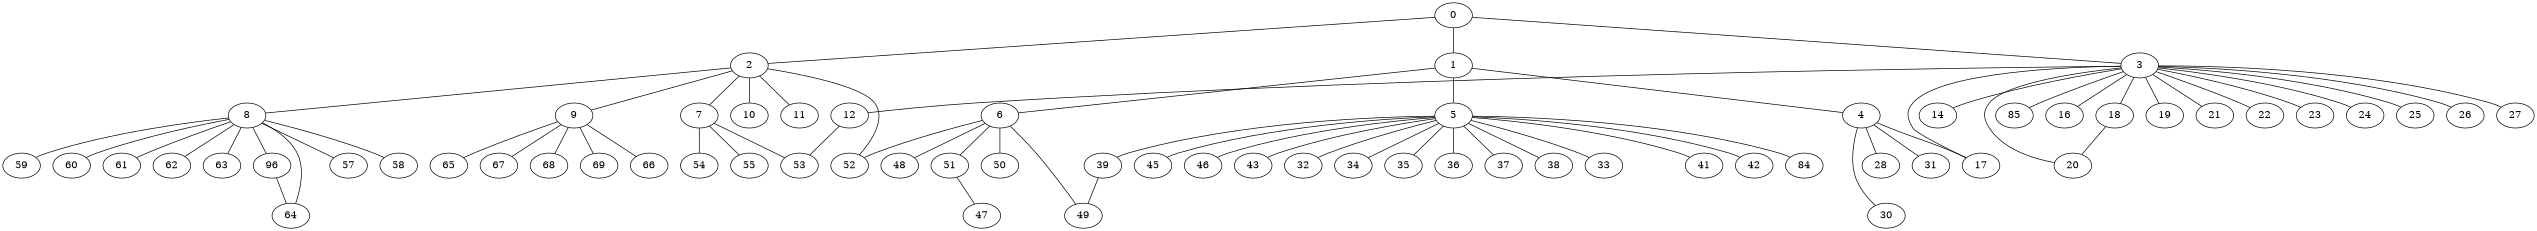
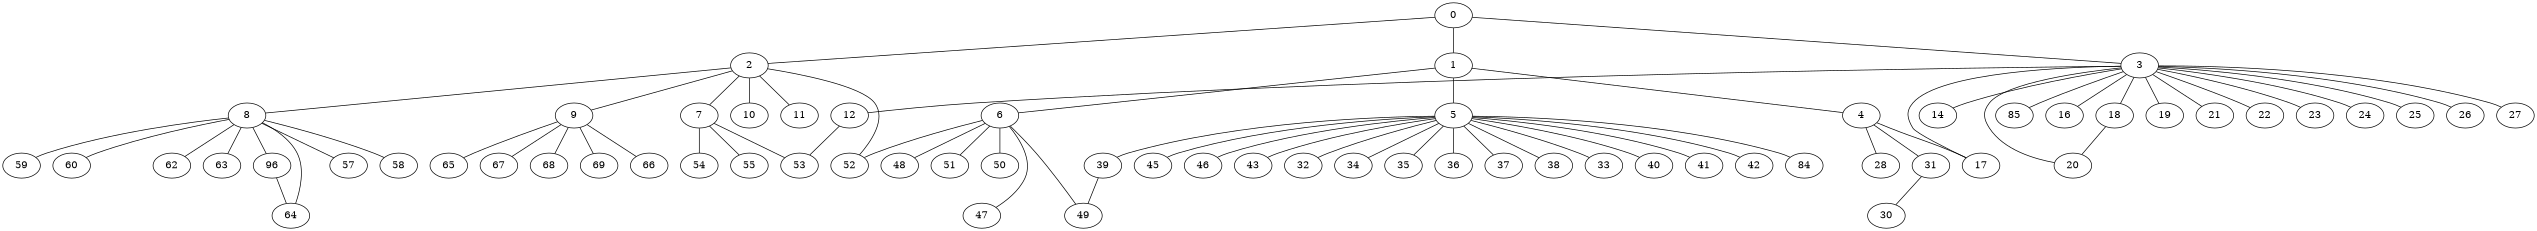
node "61": removed
node "40": added
edge "4" -- "30": now "31" -- "30"
edge "51" -- "47": now "6" -- "47"
